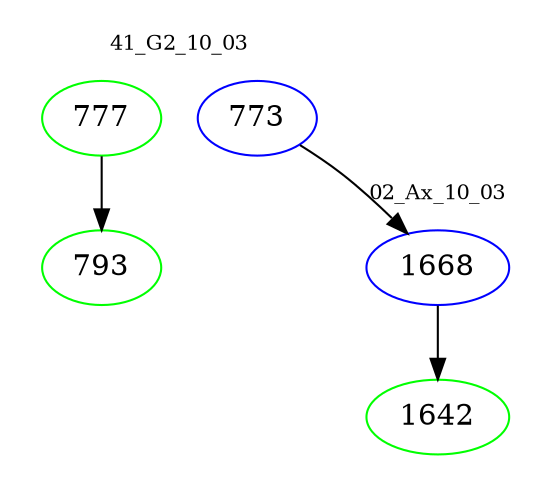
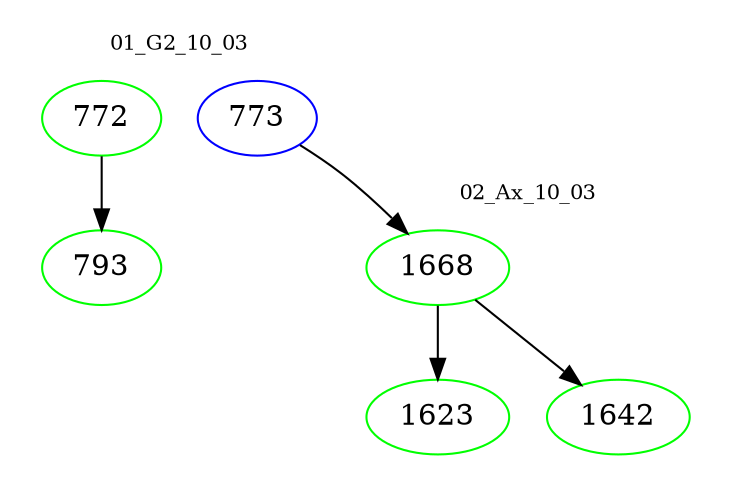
cluster "41_G2_10_03": label "41_G2_10_03" -> "01_G2_10_03"
node "777": label "777" -> "772"
node "1668": color blue -> green
node "1623": added
